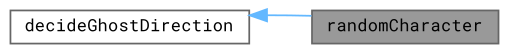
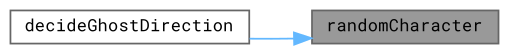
edge "randomCharacter" -> "decideGhostDirection": reversed
